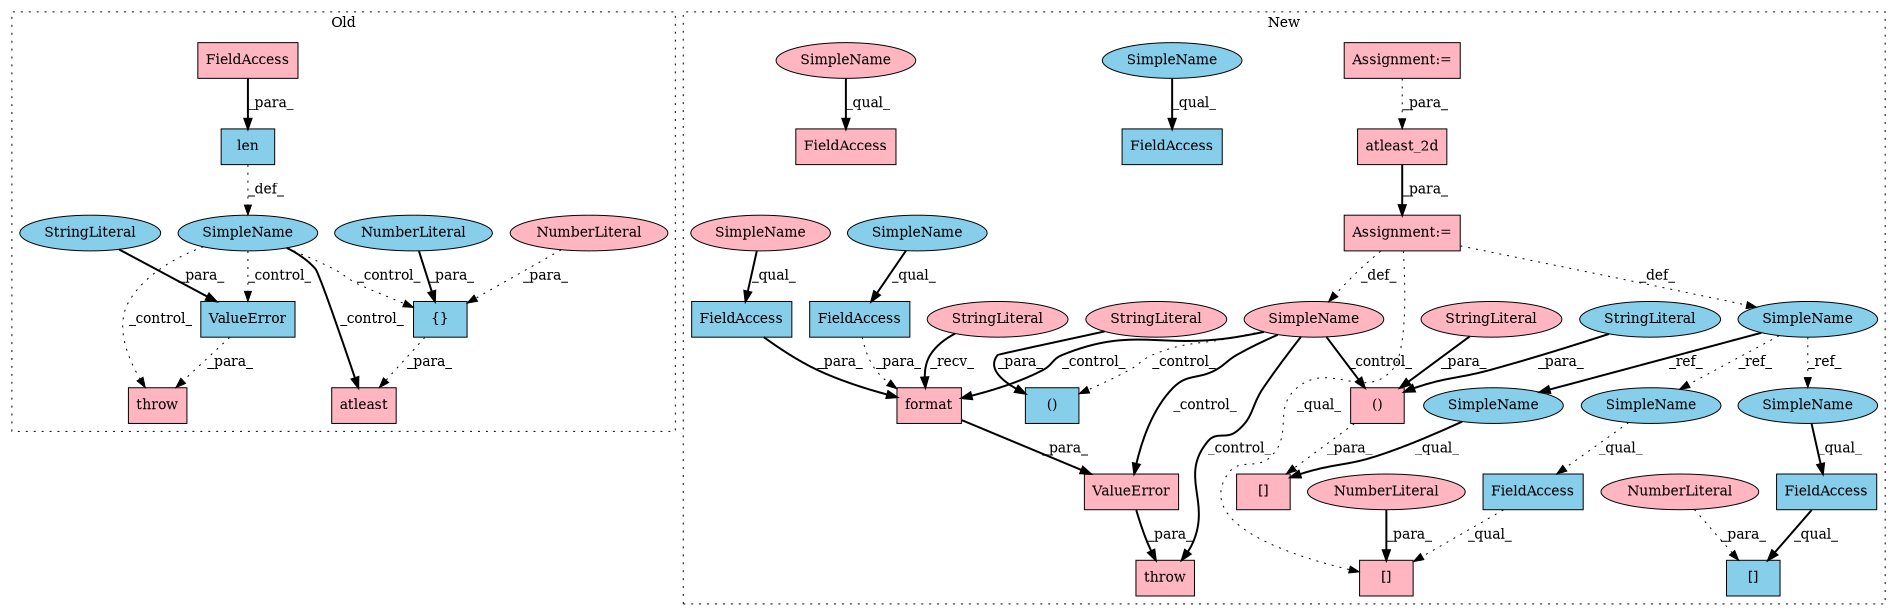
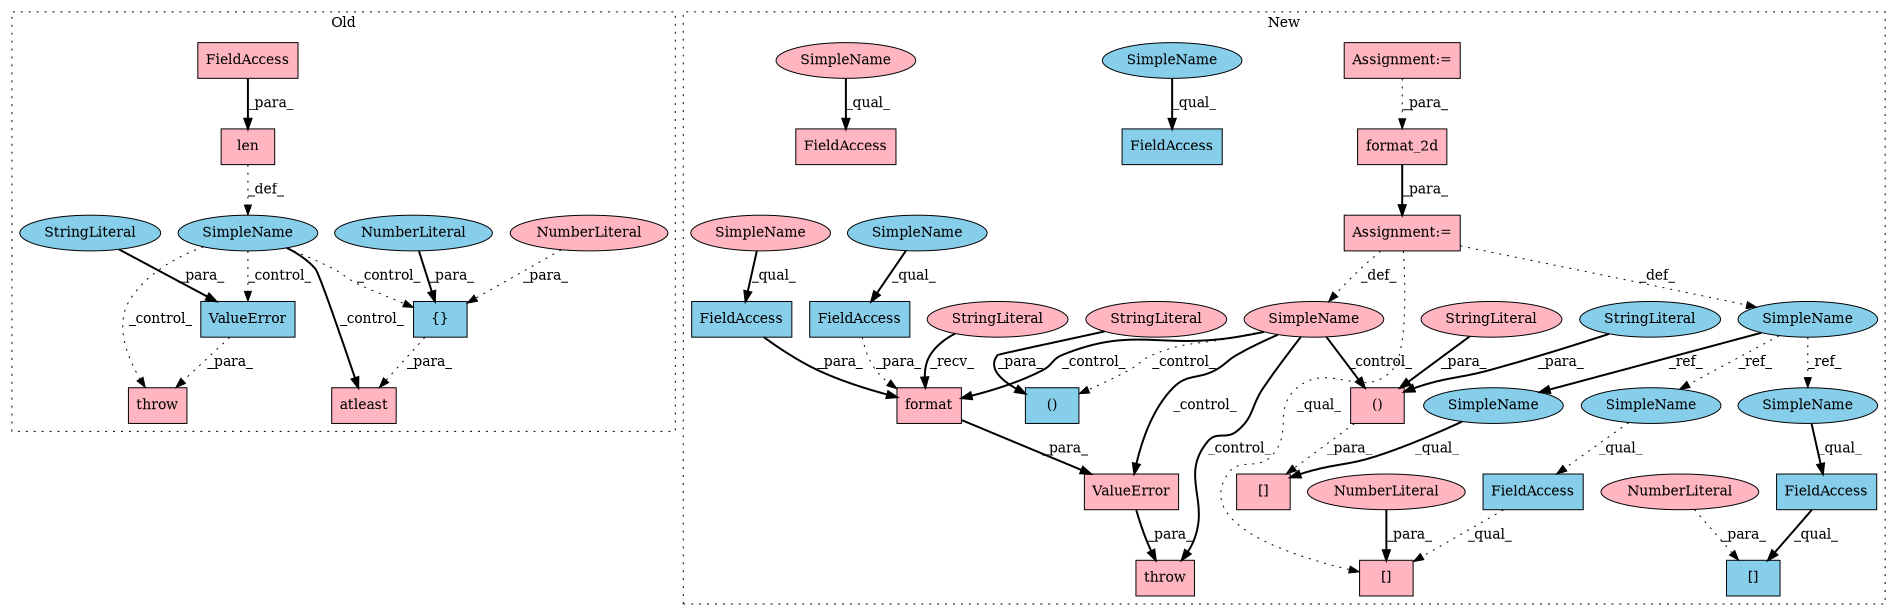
node "len": fillcolor skyblue -> lightpink
node "atleast_2d": label "atleast_2d" -> "format_2d"
